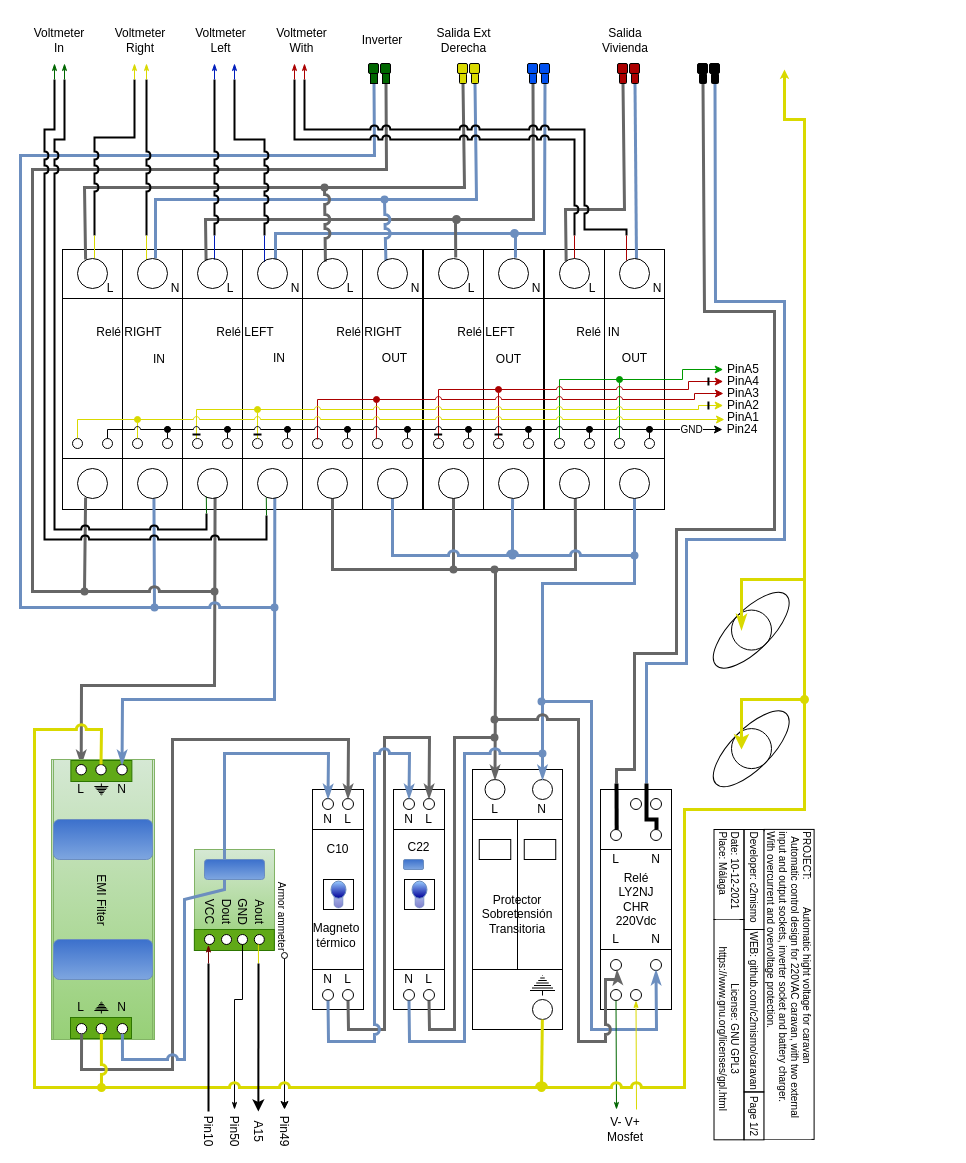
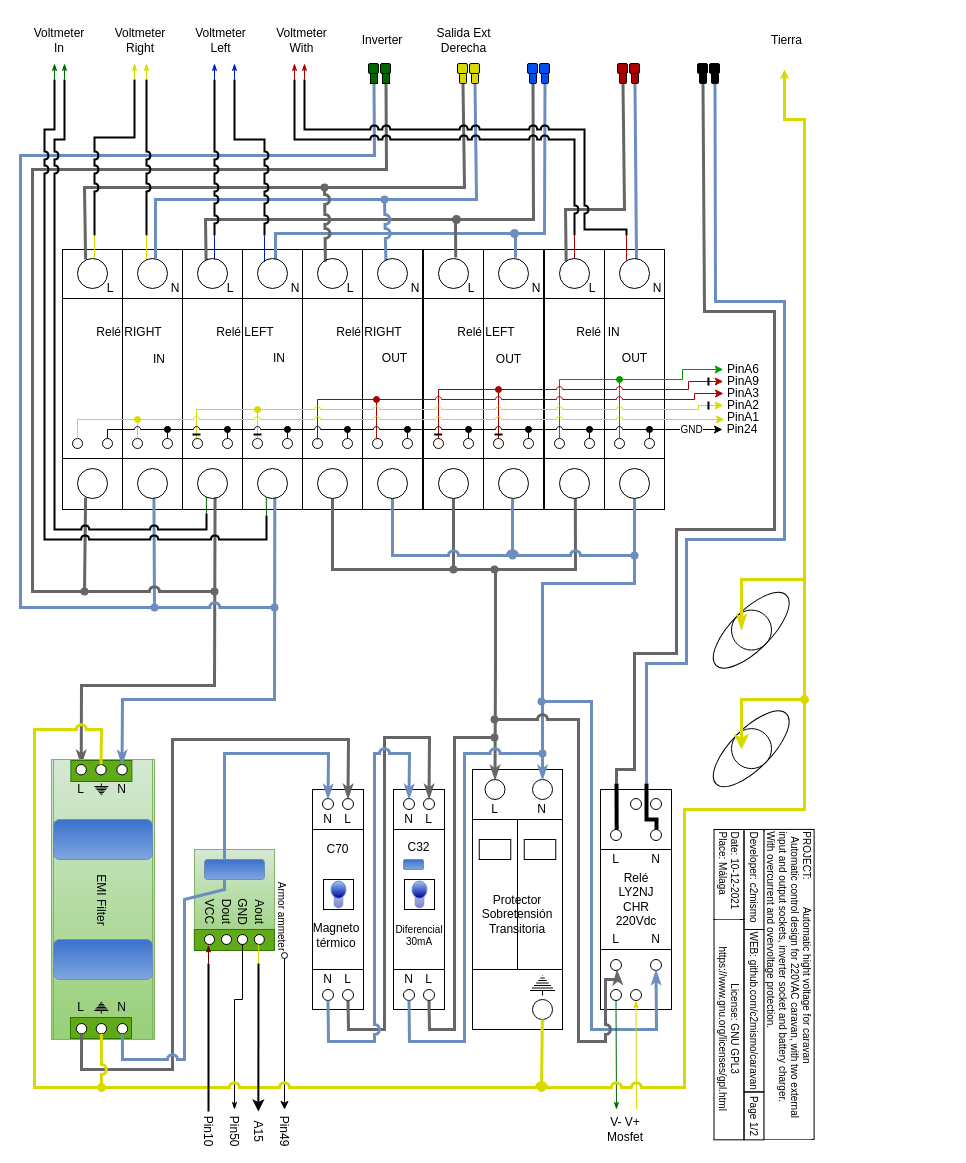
node "Salida Vivienda": removed
node "Tierra": added
node "PinA5": label "PinA5" -> "PinA6"
node "PinA4": label "PinA4" -> "PinA9"
node "C22": label "C22" -> "C32"
node "C10": label "C10" -> "C70"
node "Diferencial 30mA": added
